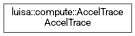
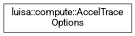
node "luisa::compute::AccelTrace AccelTrace": label "luisa::compute::AccelTrace AccelTrace" -> "luisa::compute::AccelTrace Options"
